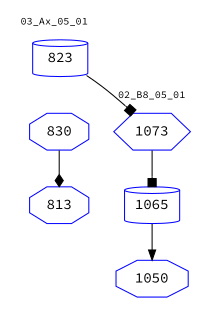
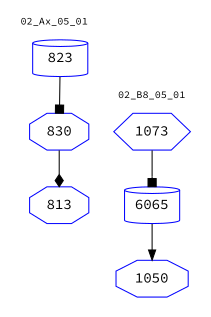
cluster "03_Ax_05_01": label "03_Ax_05_01" -> "02_Ax_05_01"
edge "823" -> "1073": now "823" -> "830"
node "1065": label "1065" -> "6065"
